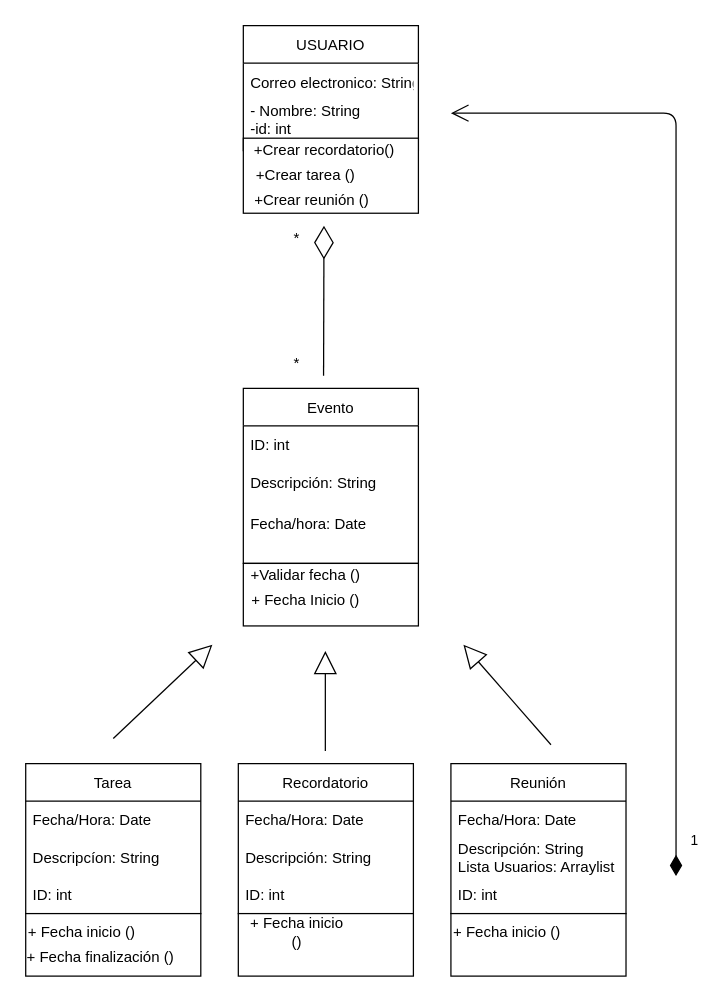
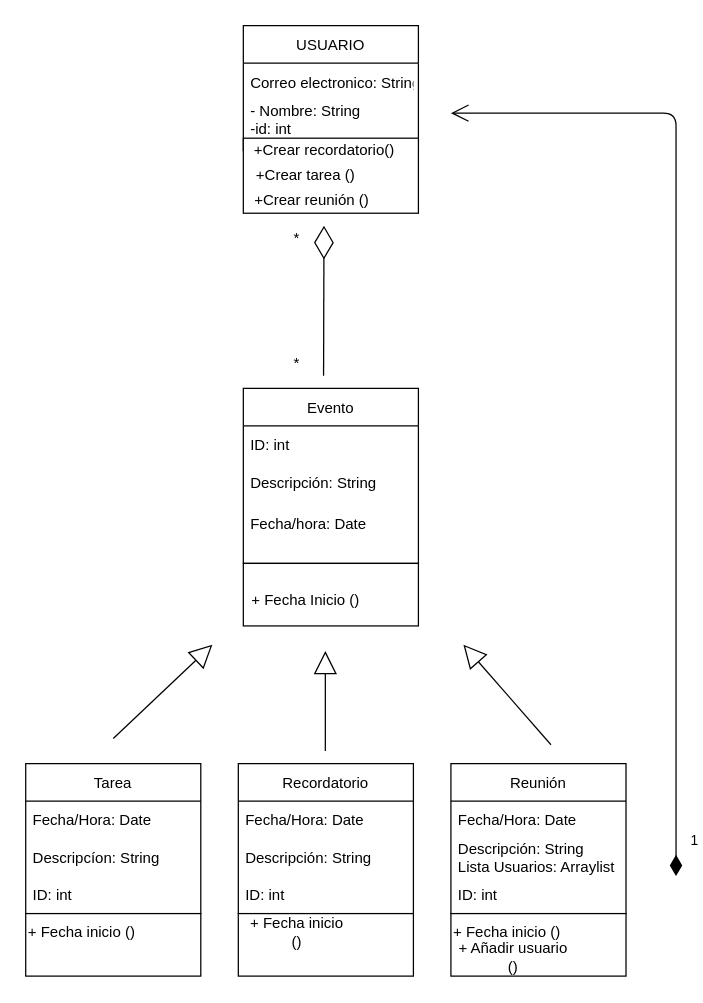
node "+Validar fecha ()": removed
node "+ Fecha finalización ()": removed
node "+ Añadir usuario ()": added
